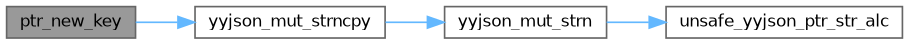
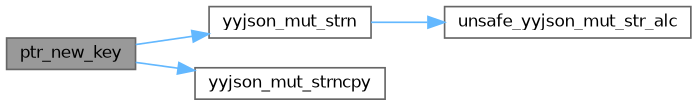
edge "yyjson_mut_strncpy" -> "yyjson_mut_strn": now "ptr_new_key" -> "yyjson_mut_strn"
node "unsafe_yyjson_ptr_str_alc": label "unsafe_yyjson_ptr_str_alc" -> "unsafe_yyjson_mut_str_alc"
